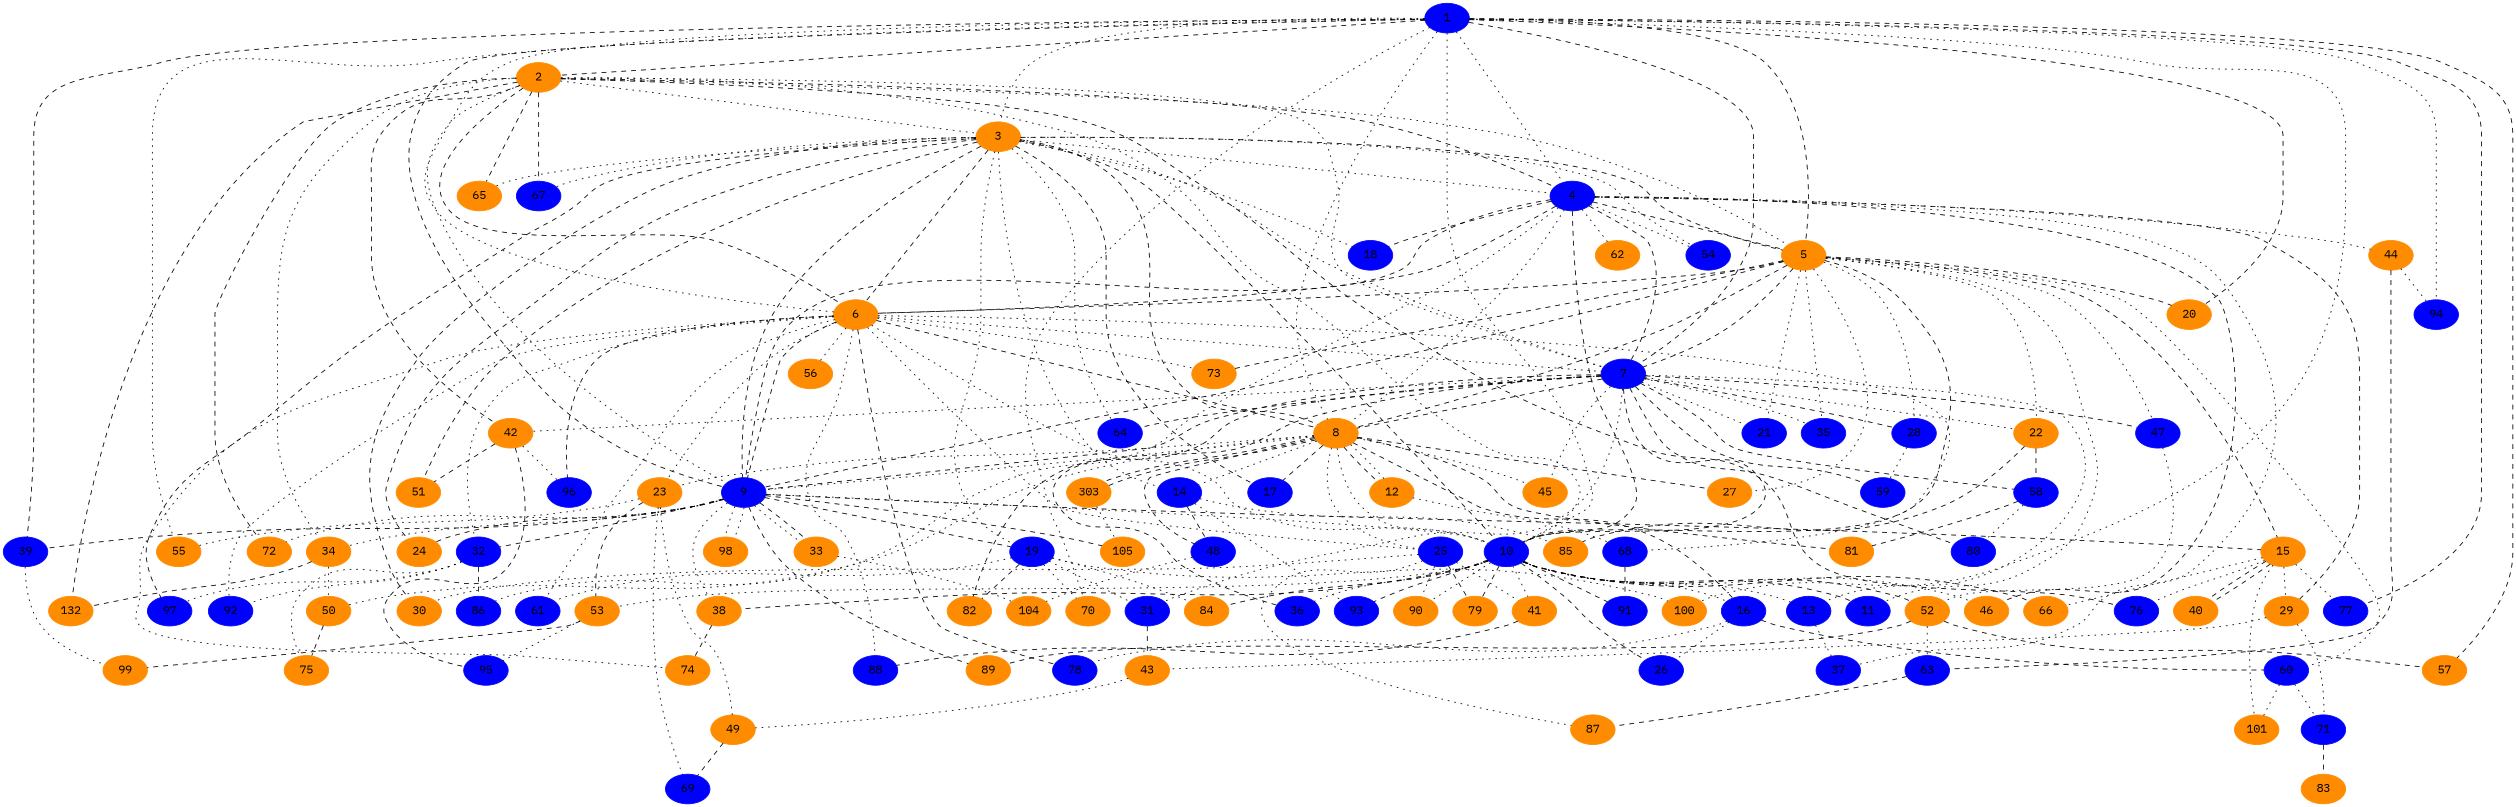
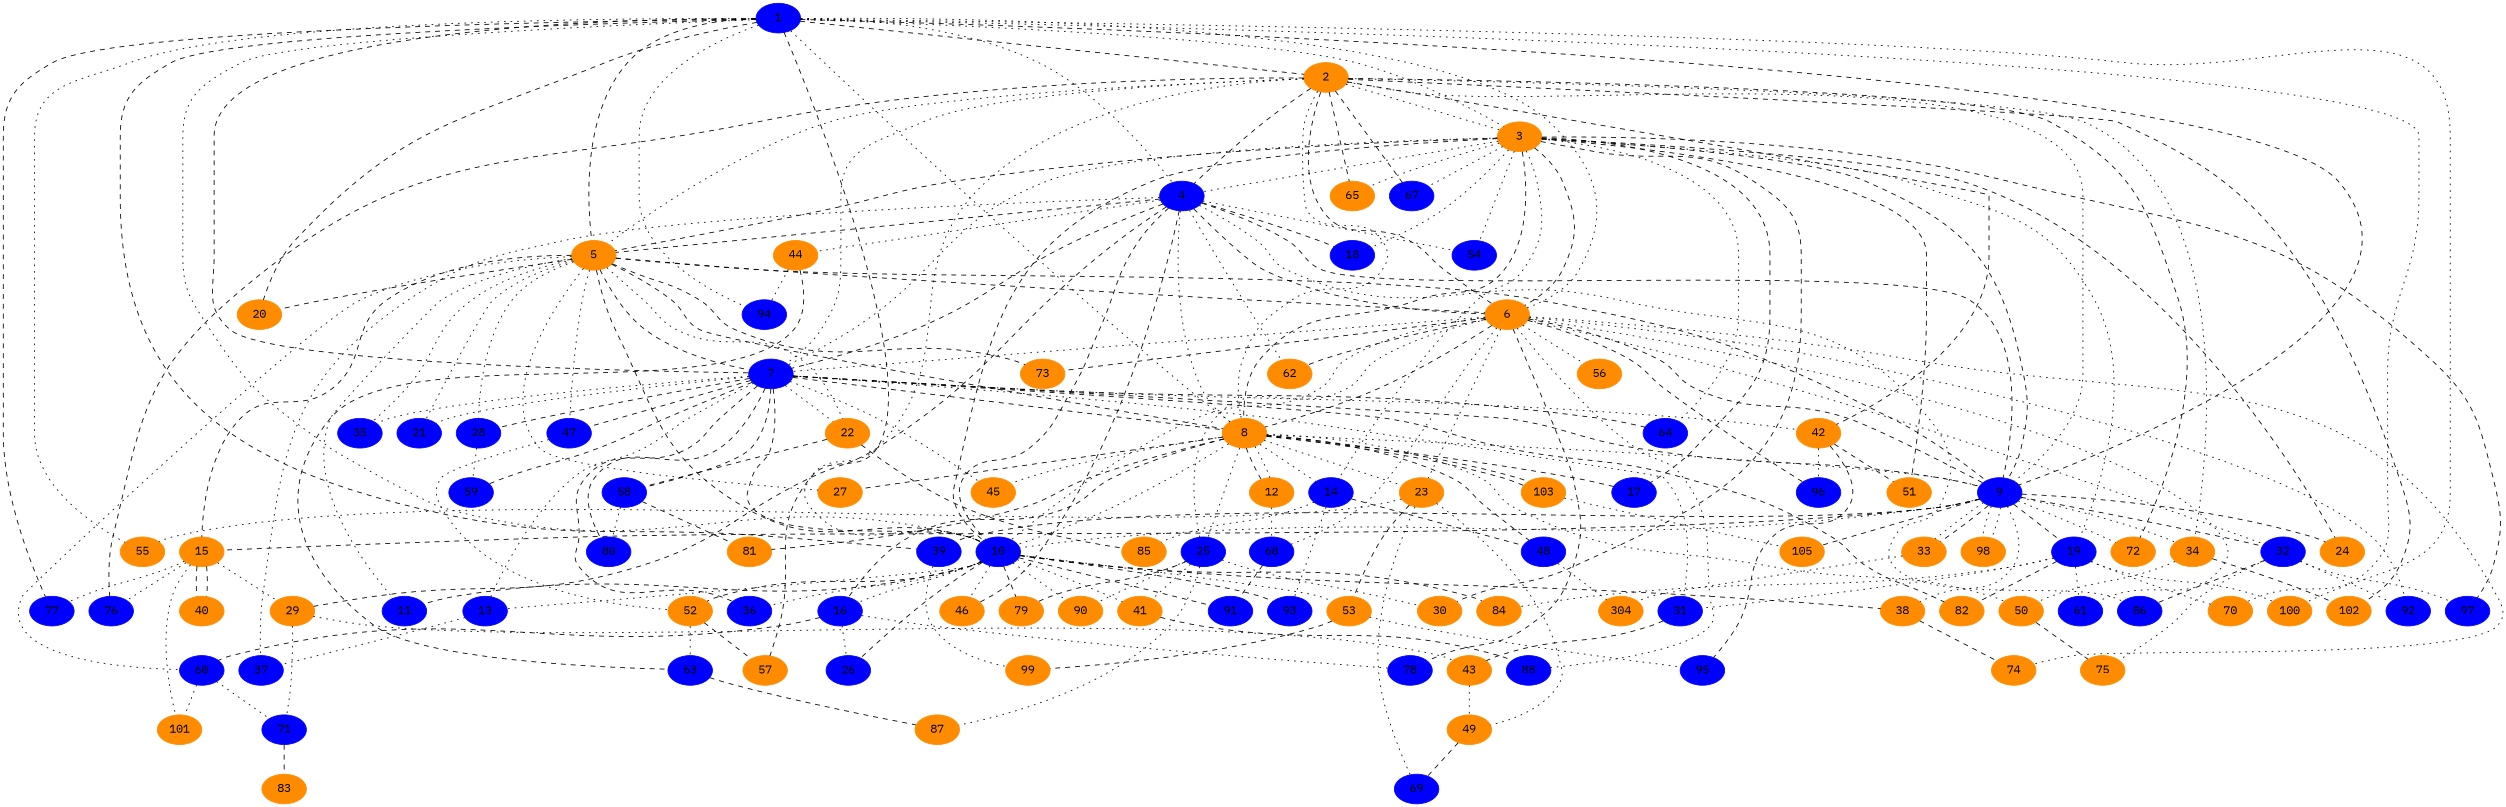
edge "2" -- "8": added
edge "6" -- "73": style dotted -> dashed
edge "6" -- "62": added
node "303": label "303" -> "103"
node "132": label "132" -> "102"
node "104": label "104" -> "304"
node "66": removed
node "89": removed
